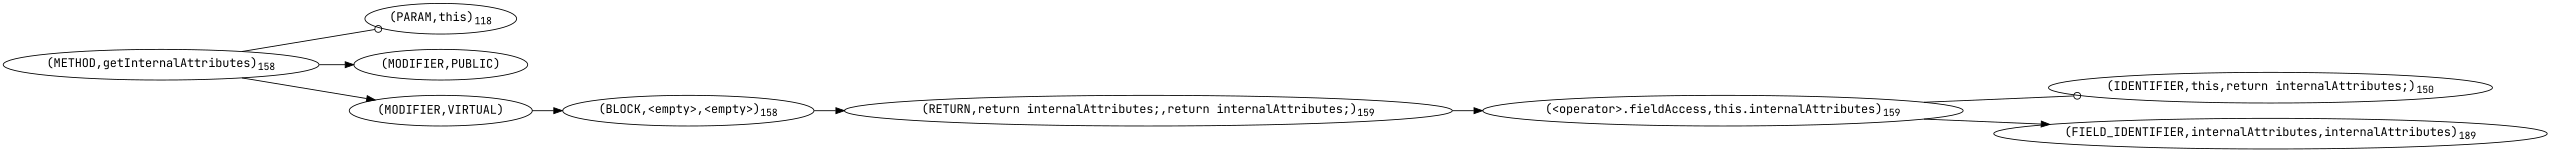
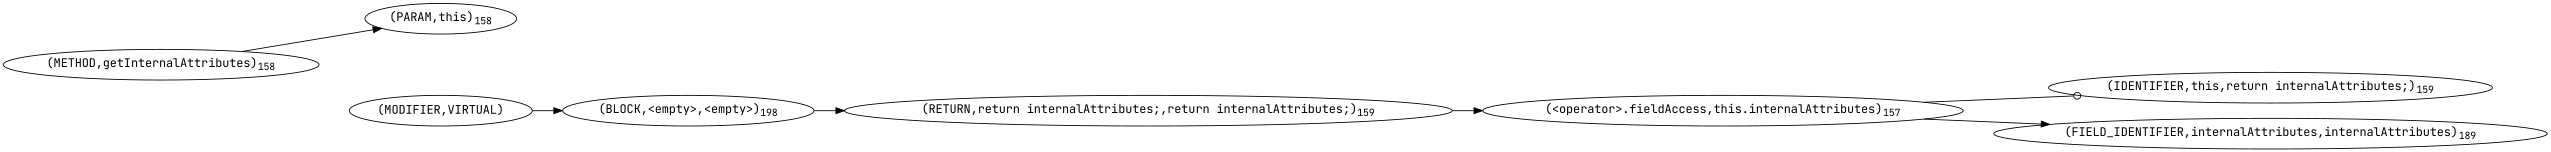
node "(PARAM,this)": text "118" -> "158"
edge "(METHOD,getInternalAttributes)" -> "(PARAM,this)": arrowhead odot -> normal
node "(MODIFIER,PUBLIC)": removed
node "(IDENTIFIER,this,return internalAttributes;)": text "150" -> "159"
edge "(METHOD,getInternalAttributes)" -> "(MODIFIER,VIRTUAL)": removed
node "(BLOCK,<empty>,<empty>)": text "158" -> "198"
node "(<operator>.fieldAccess,this.internalAttributes)": text "159" -> "157"
